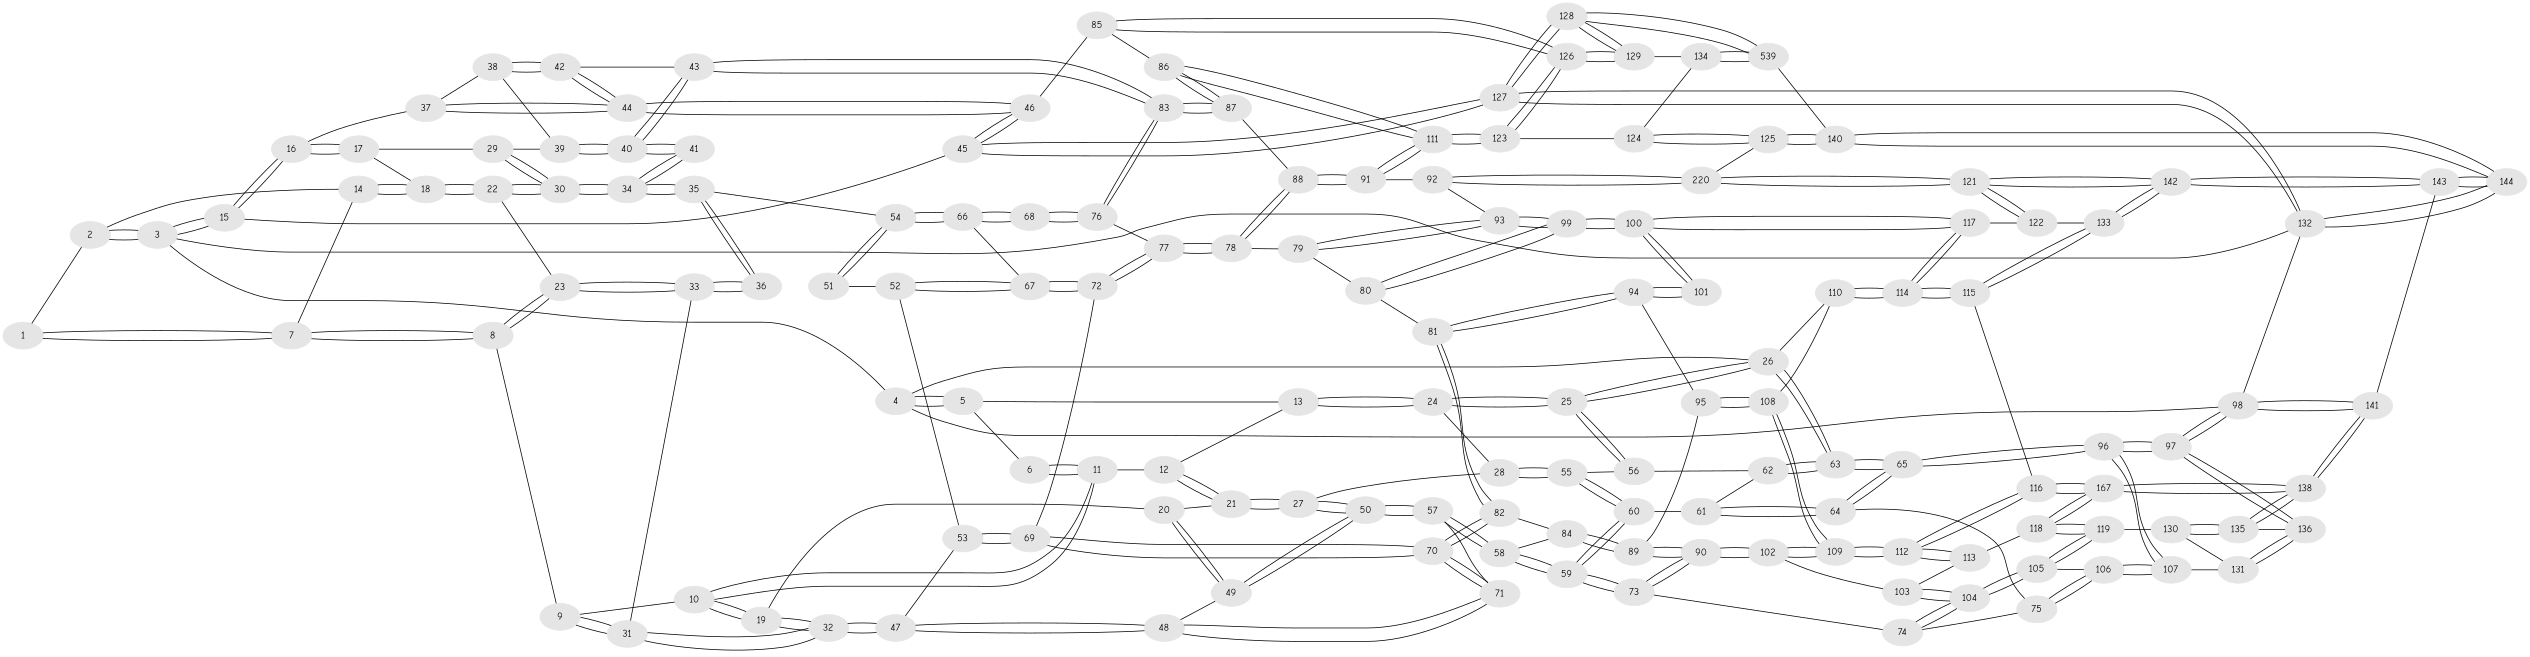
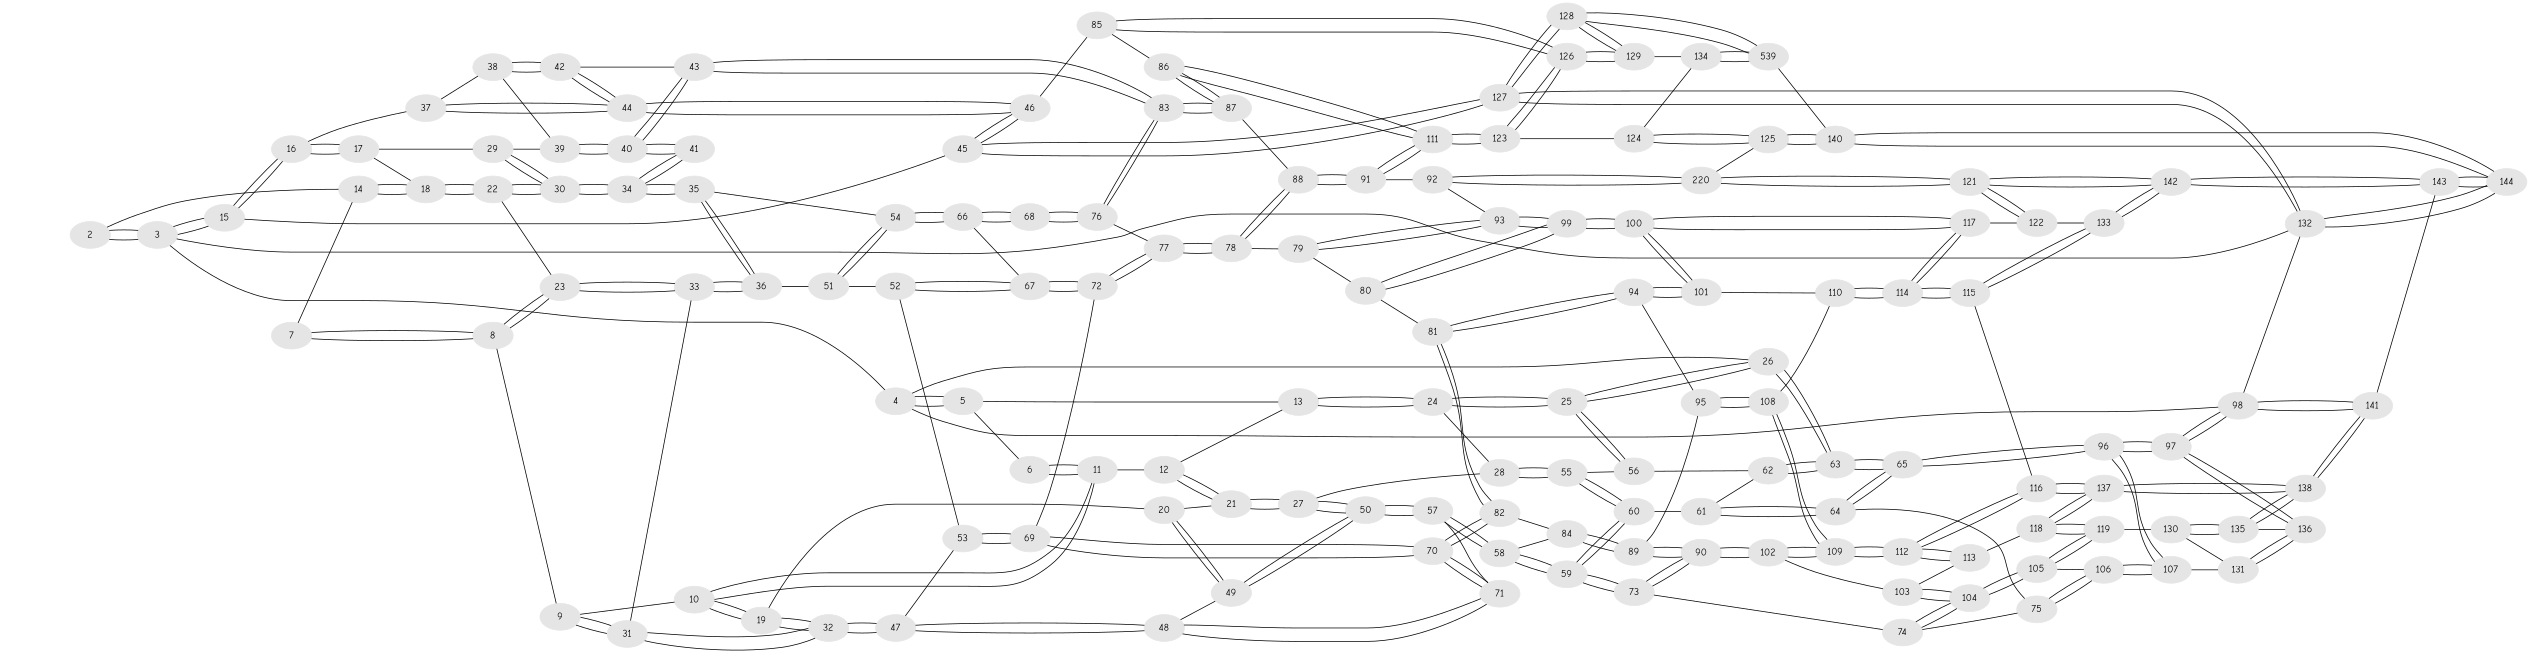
edge "36" -- "51": added
edge "110" -- "26": now "110" -- "101"
node "1": removed
node "167": label "167" -> "137"
